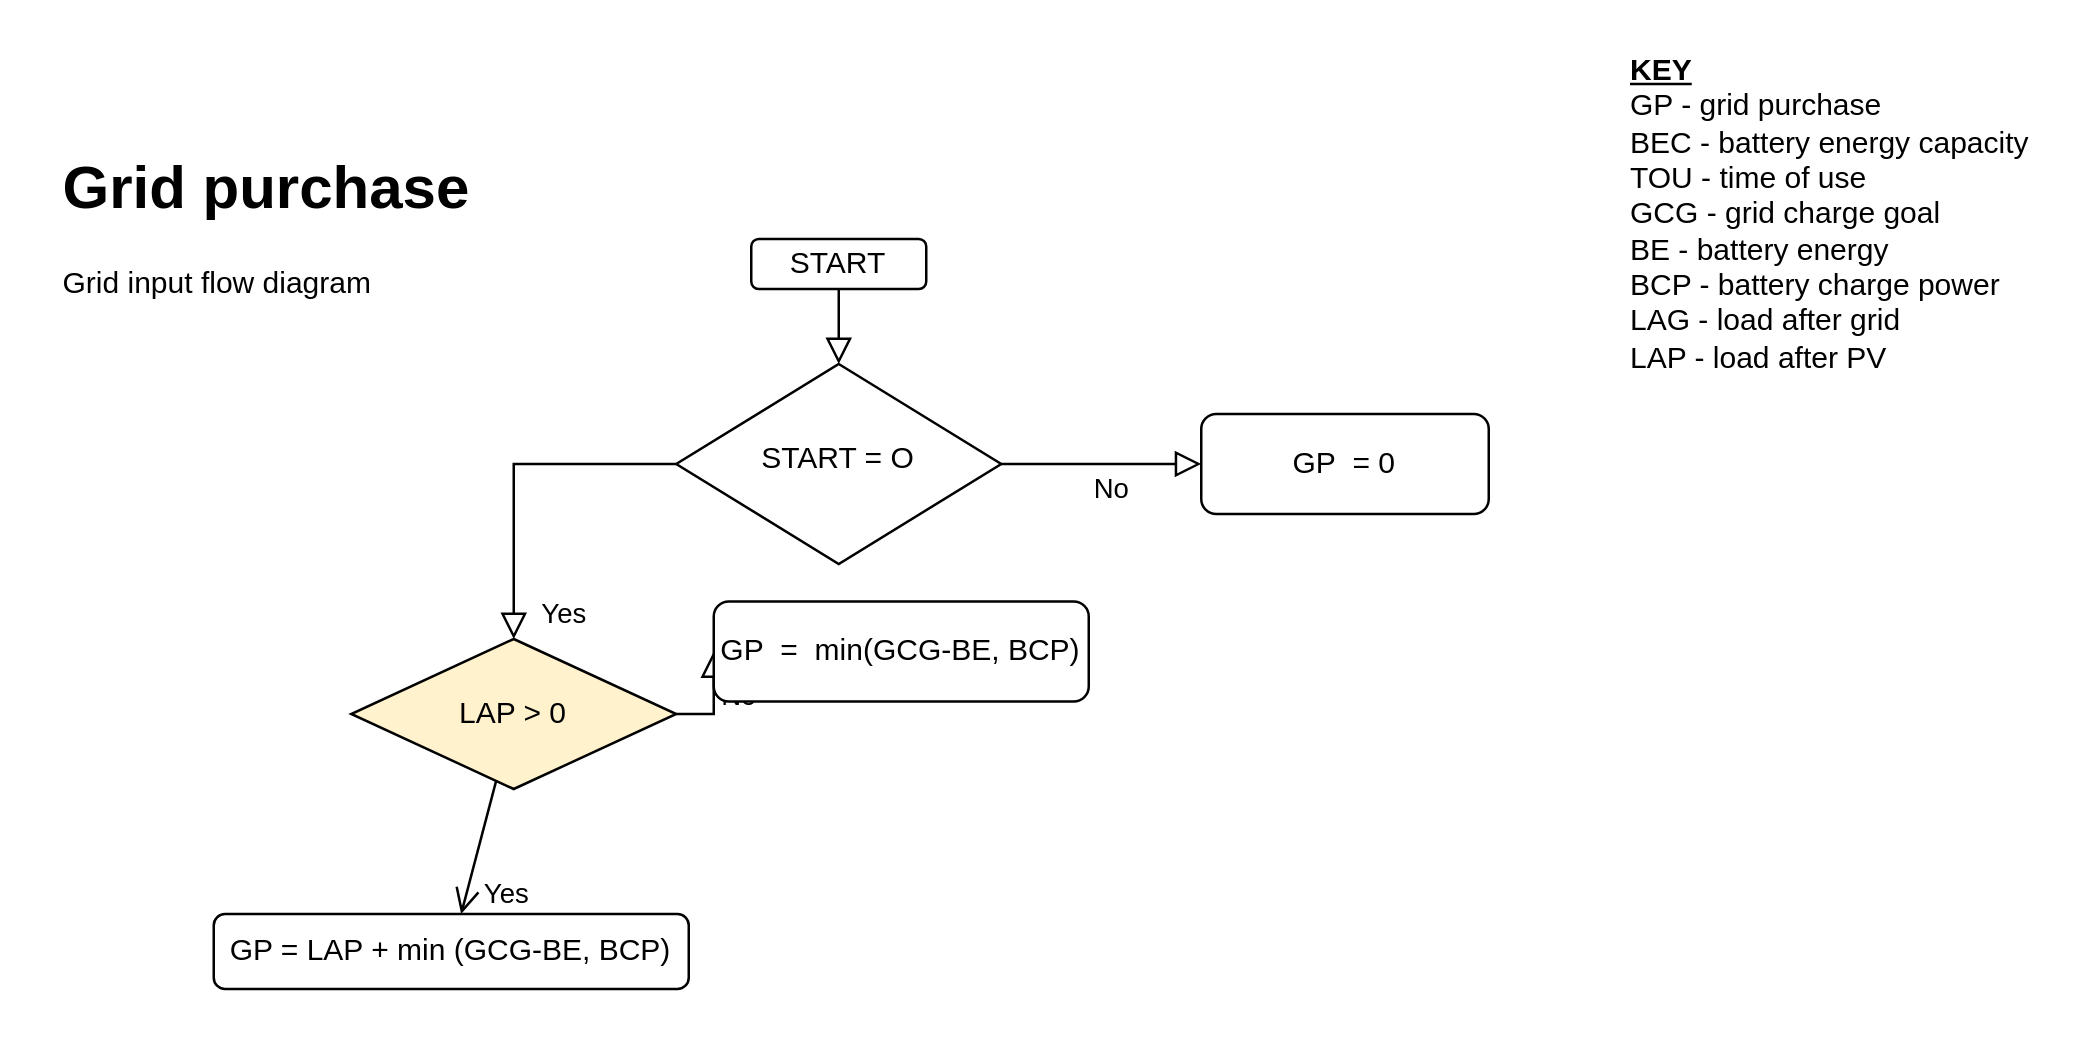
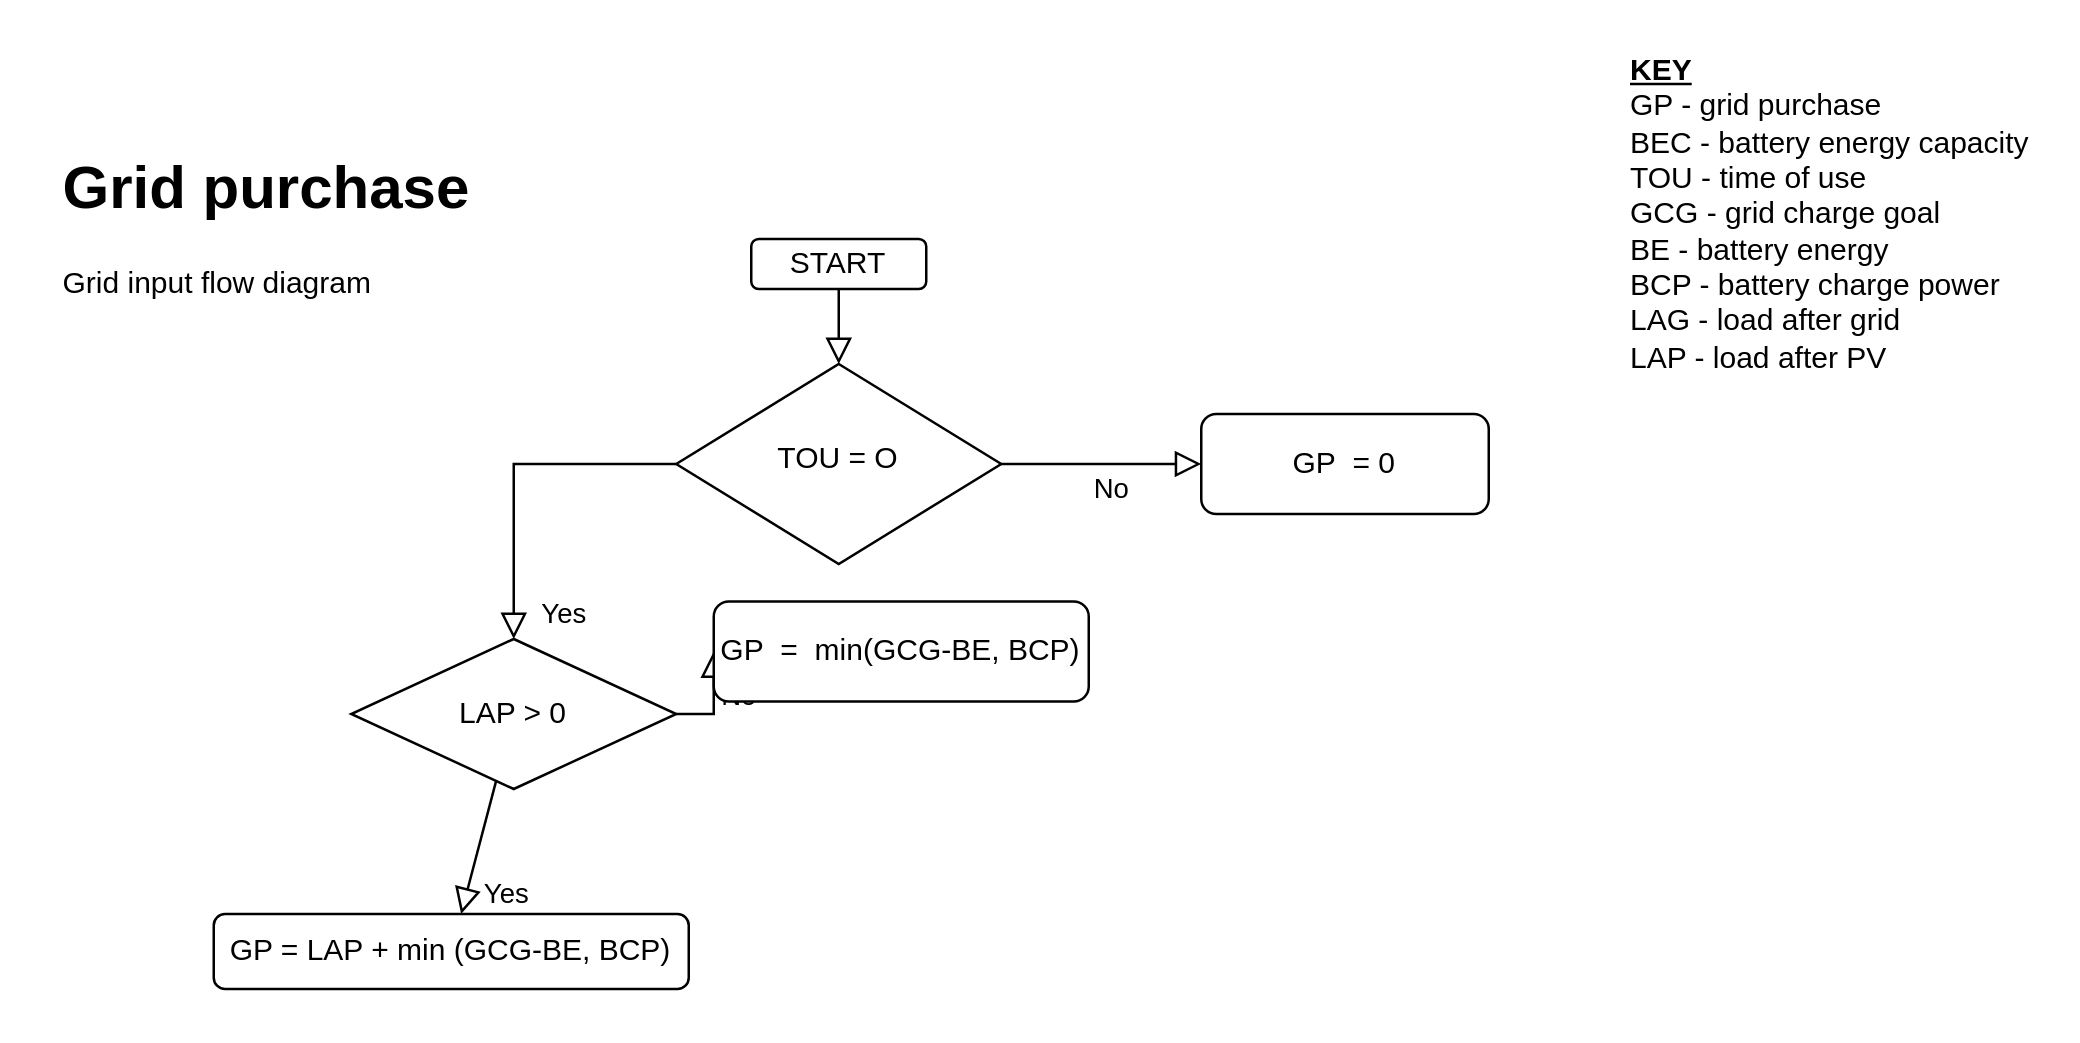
node "START = O": label "START = O" -> "TOU = O"
node "LAP > 0": fillcolor #fff2cc -> #ffffff
edge "LAP > 0" -> "GP = LAP + min (GCG-BE, BCP)": arrowhead open -> block
